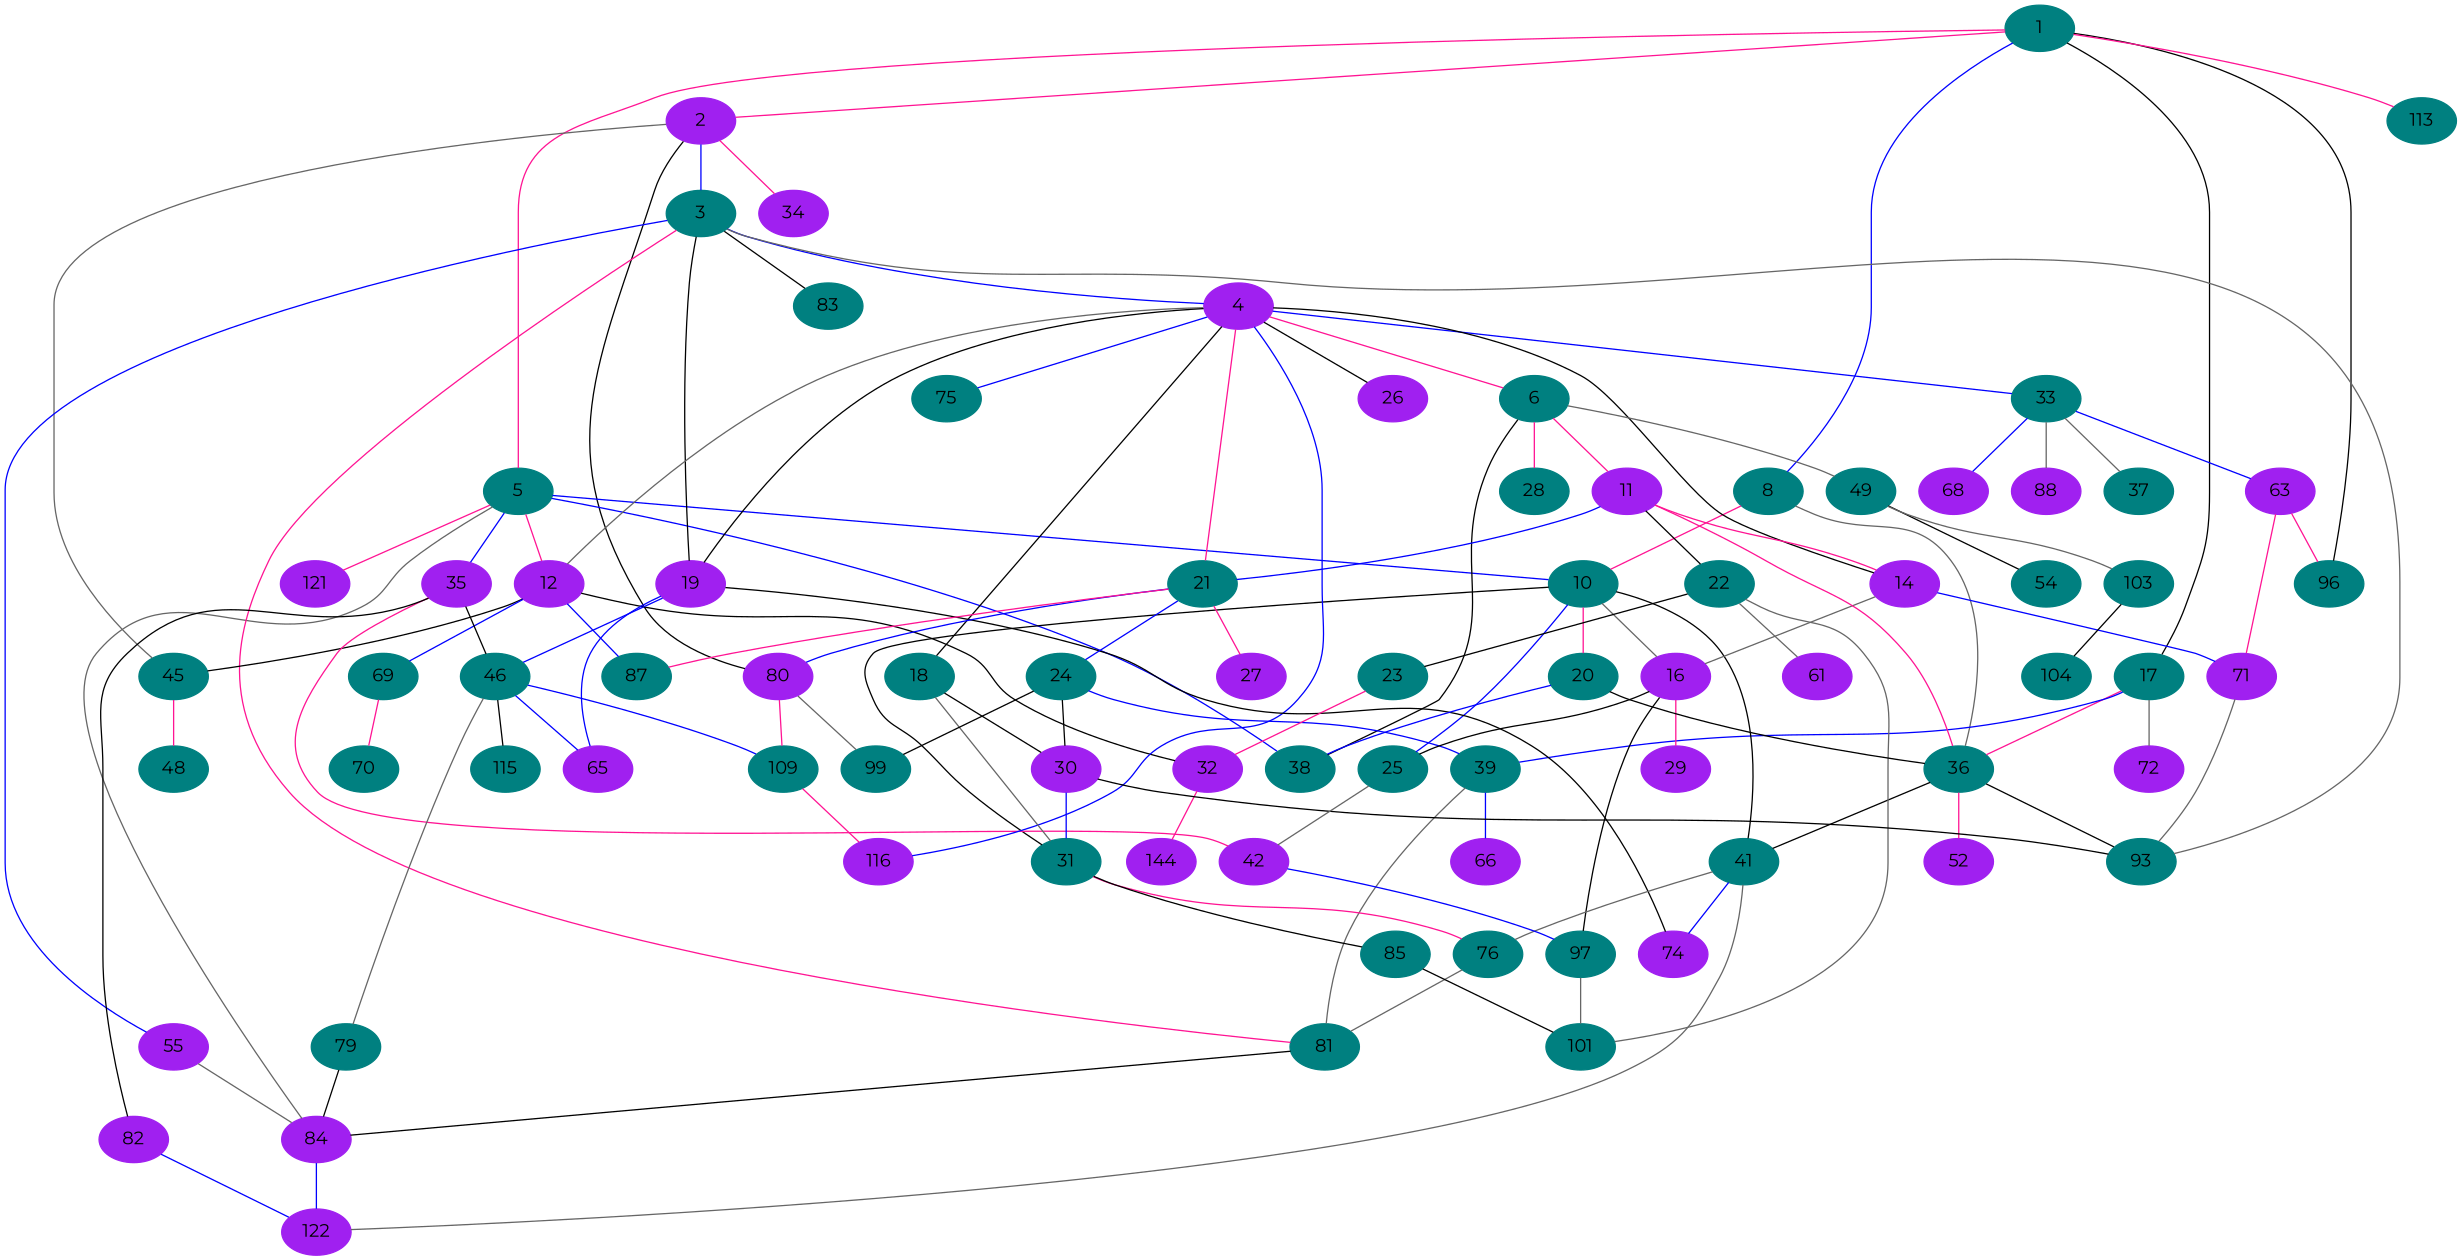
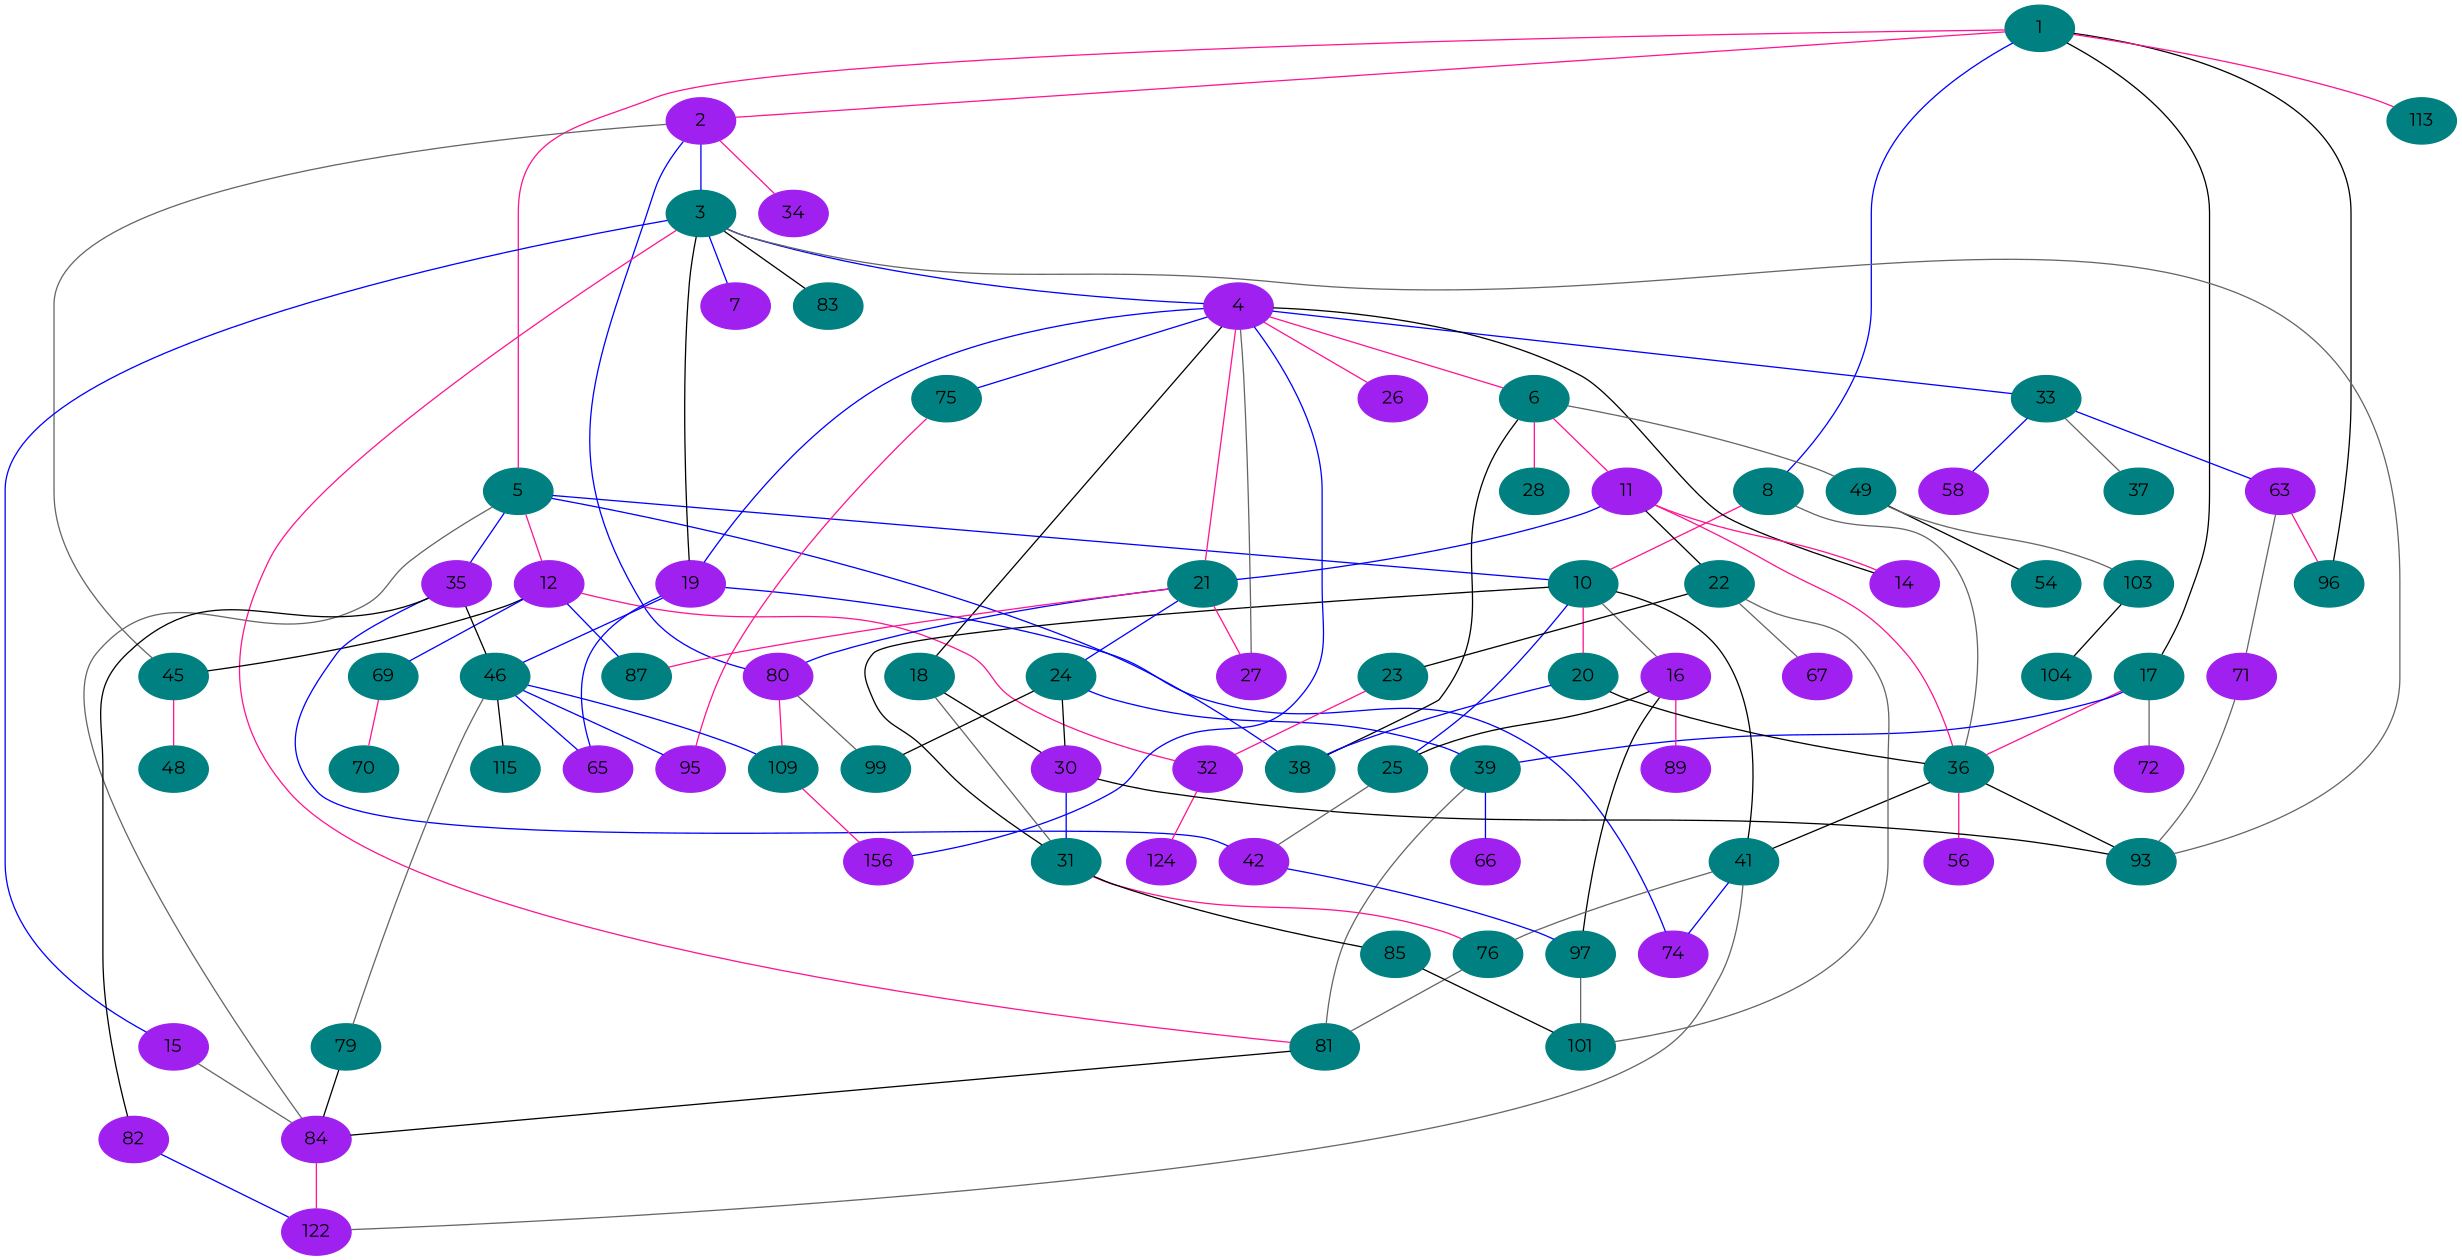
node "7": added
edge "4" -- "26": color black -> deeppink
edge "4" -- "12": now "4" -- "27"
edge "4" -- "19": color black -> blue
edge "2" -- "80": color black -> blue
node "68": label "68" -> "58"
node "88": removed
node "121": removed
edge "63" -- "71": color deeppink -> gray40
edge "12" -- "32": color black -> deeppink
edge "14" -- "71": removed
edge "14" -- "16": removed
node "61": label "61" -> "67"
edge "19" -- "74": color black -> blue
node "95": added
node "29": label "29" -> "89"
edge "35" -- "42": color deeppink -> blue
node "116": label "116" -> "156"
node "144": label "144" -> "124"
node "52": label "52" -> "56"
node "55": label "55" -> "15"
edge "84" -- "122": color blue -> deeppink
